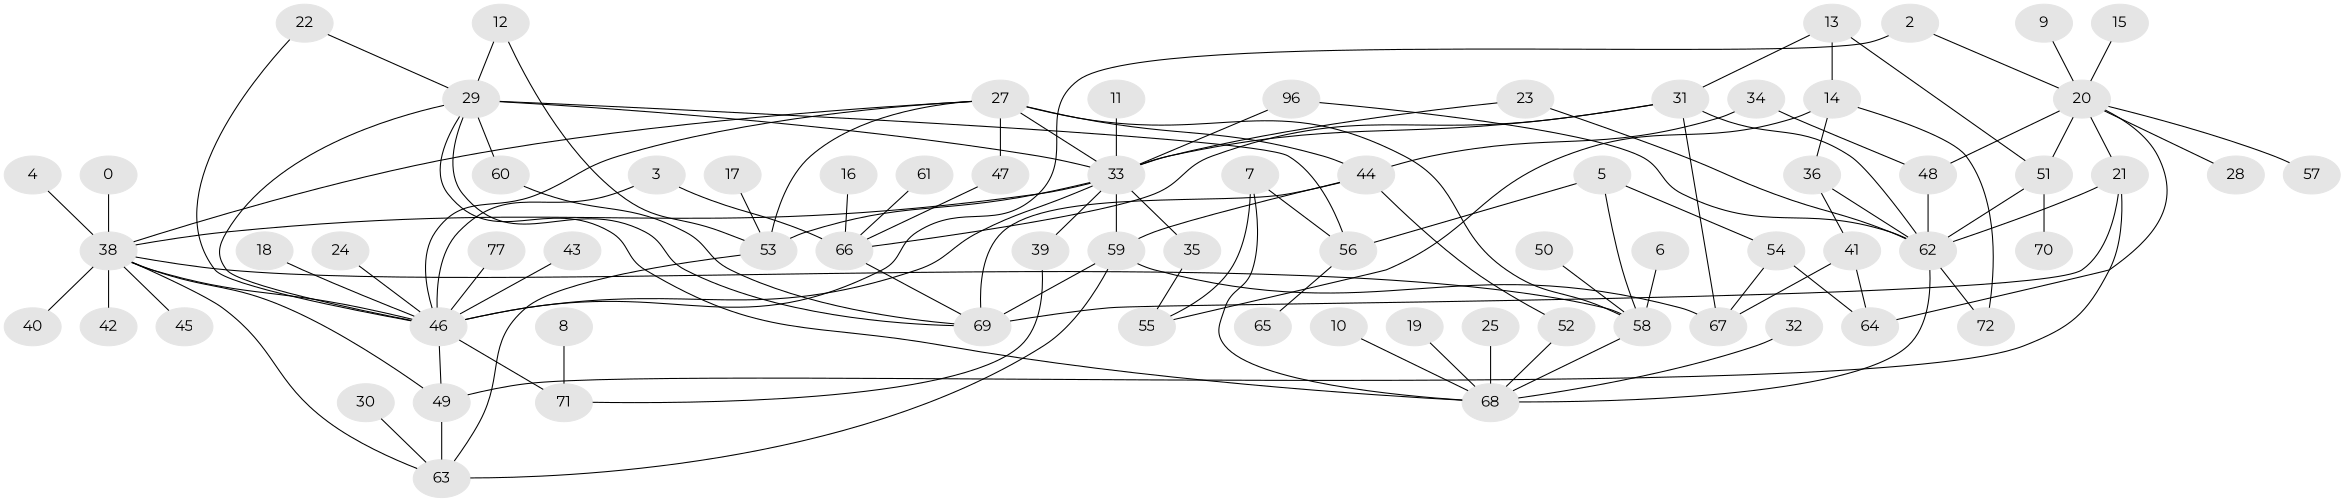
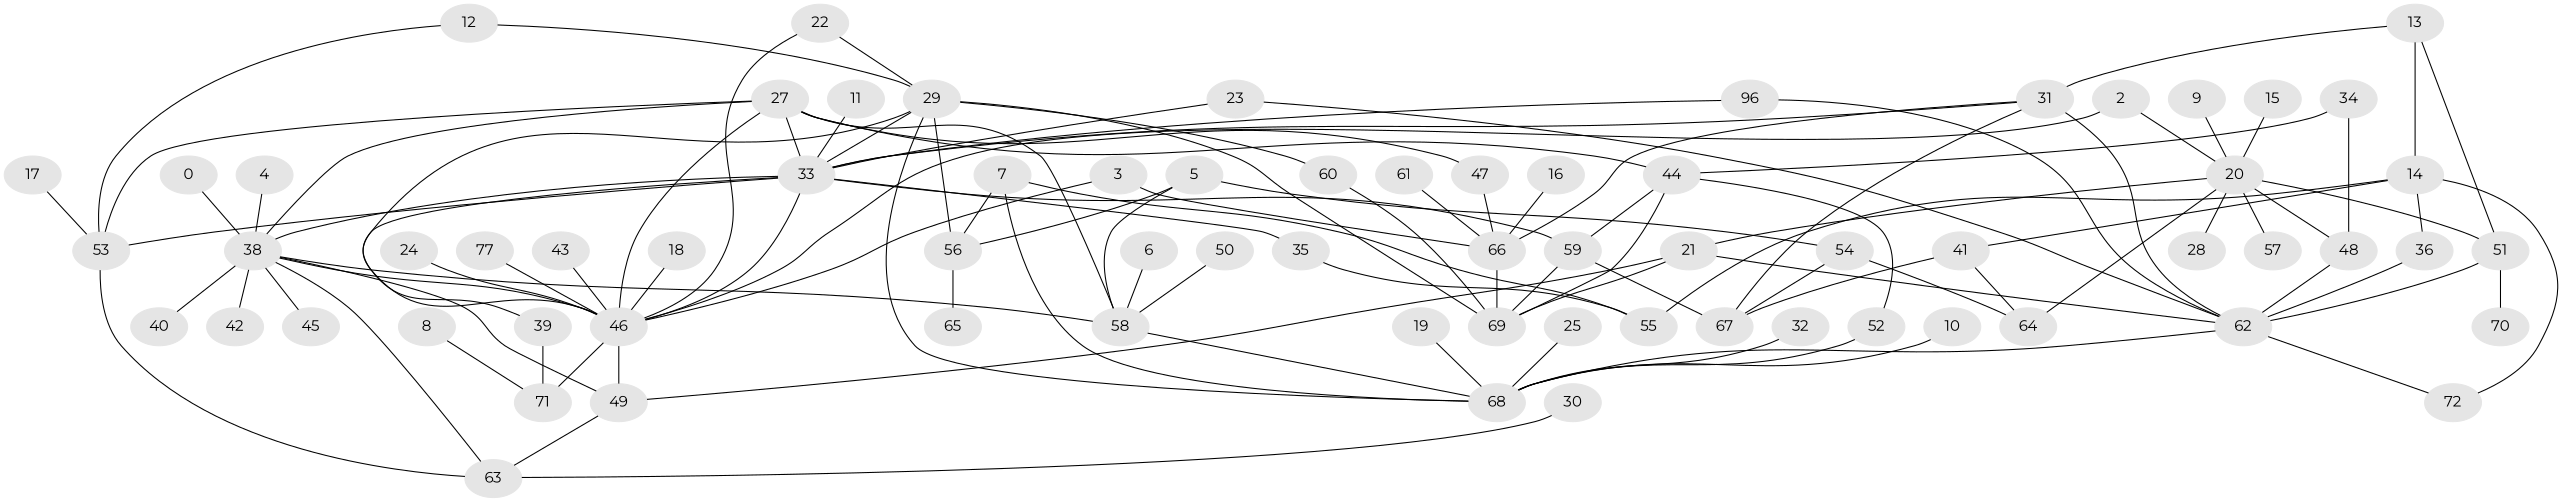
edge "36" -- "41": now "14" -- "41"
edge "59" -- "63": removed
